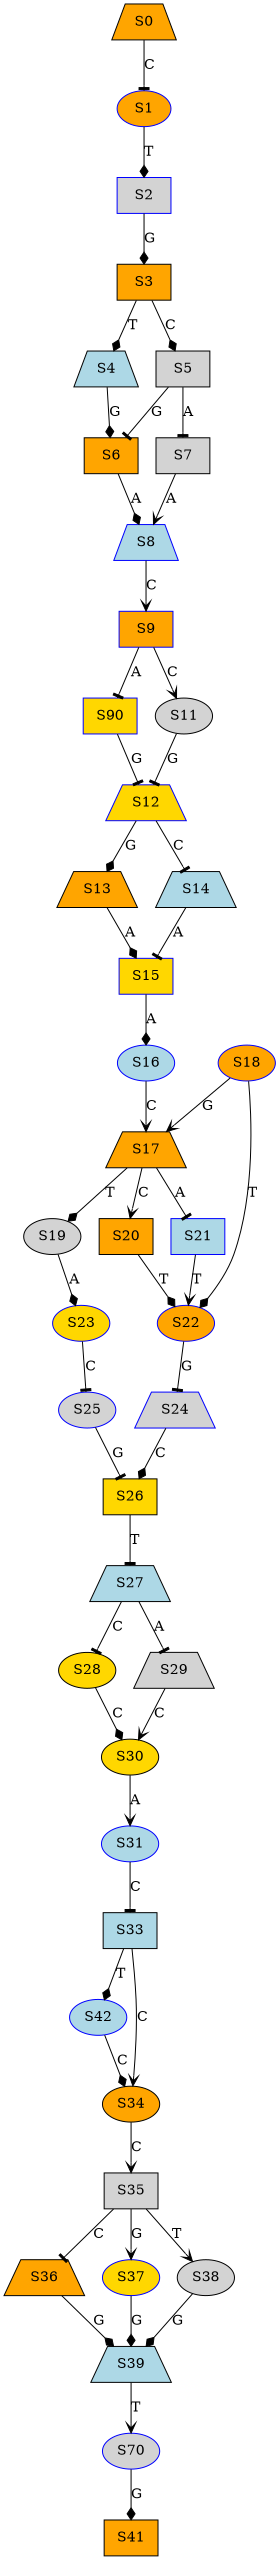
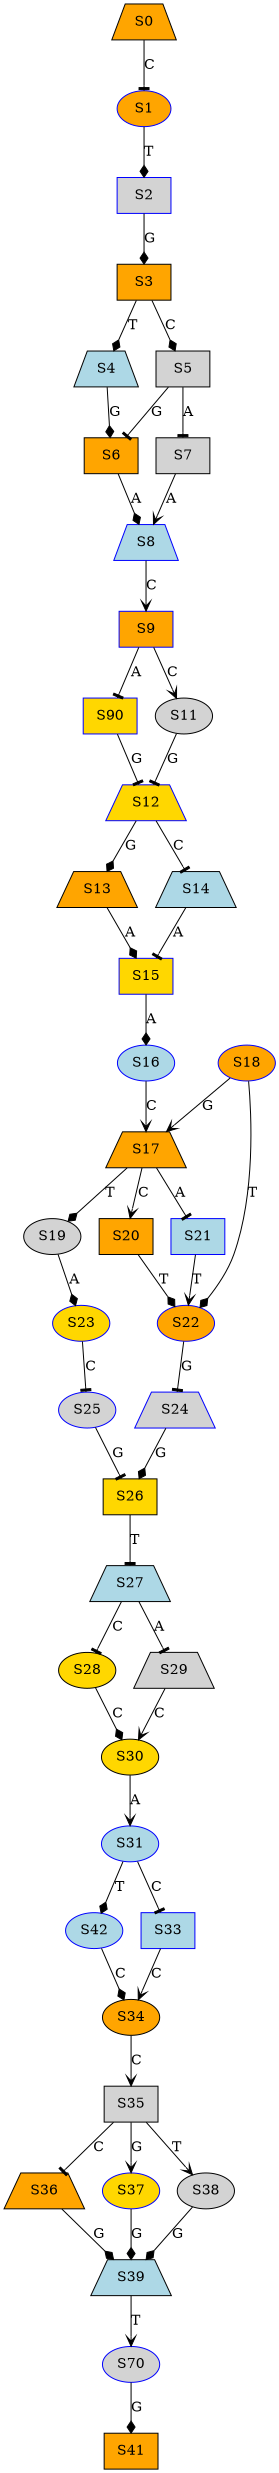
edge "S24" -> "S26": label "C" -> "G"
node "S33": color black -> blue
edge "S33" -> "S42": now "S31" -> "S42"
